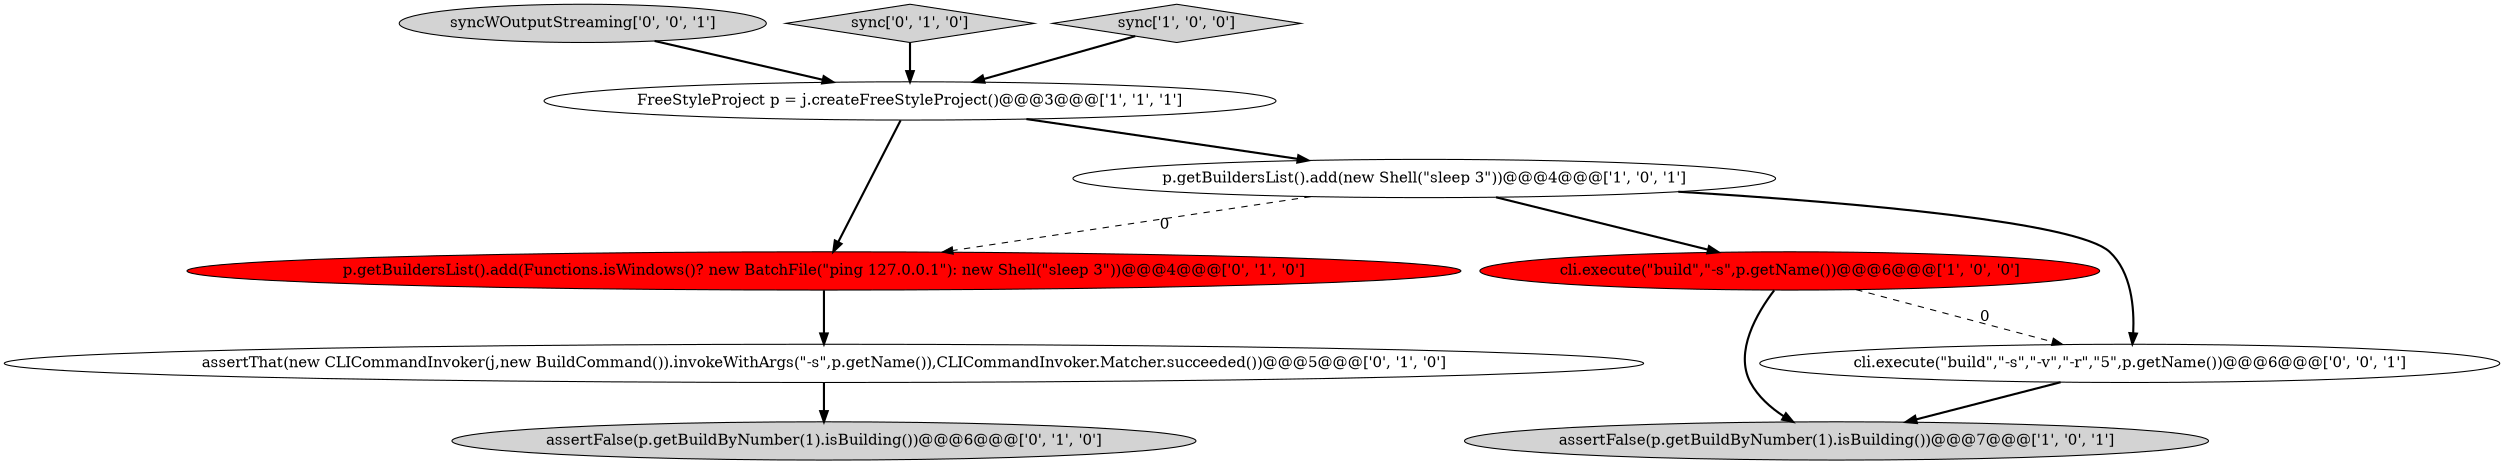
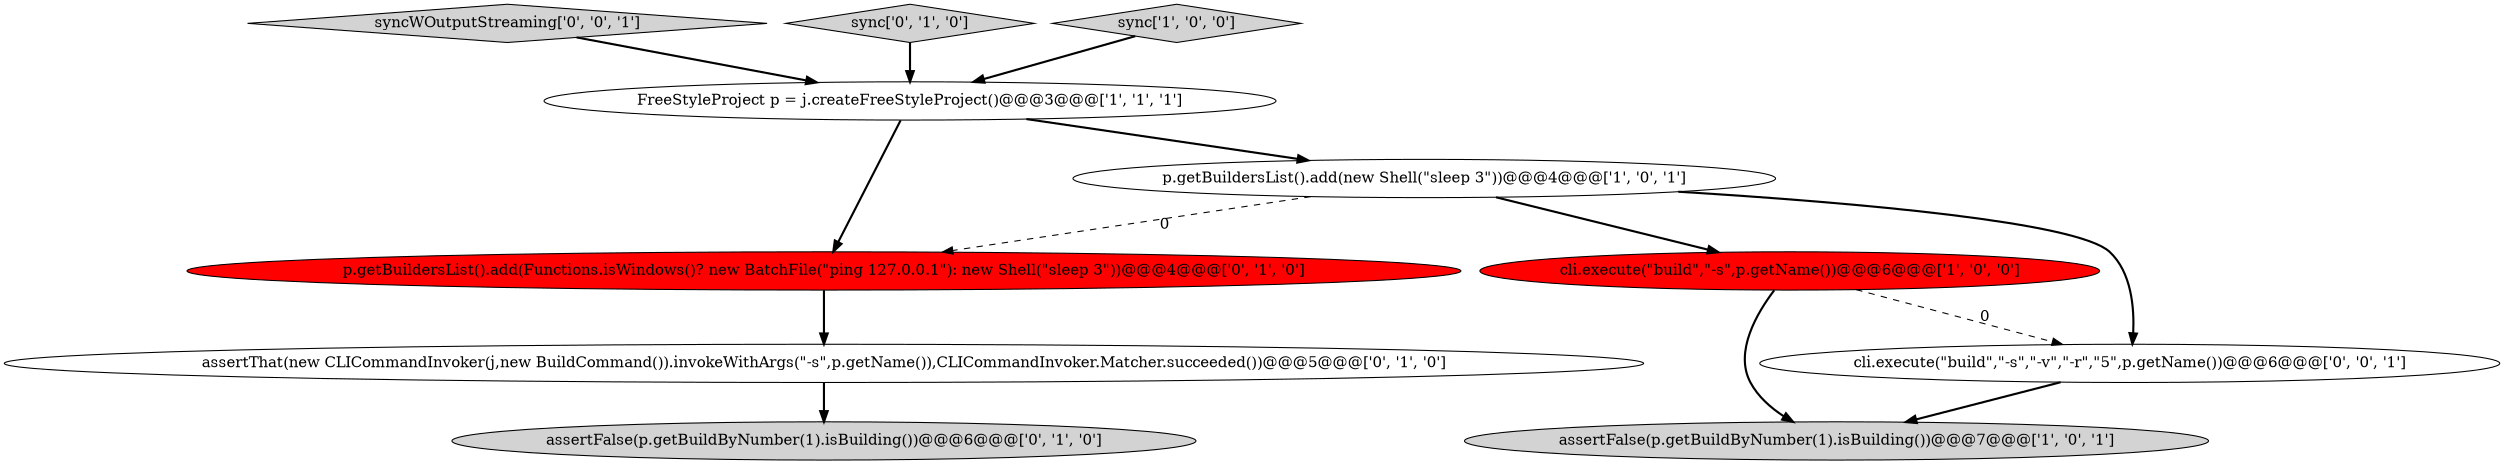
node "syncWOutputStreaming['0', '0', '1']": shape ellipse -> diamond
